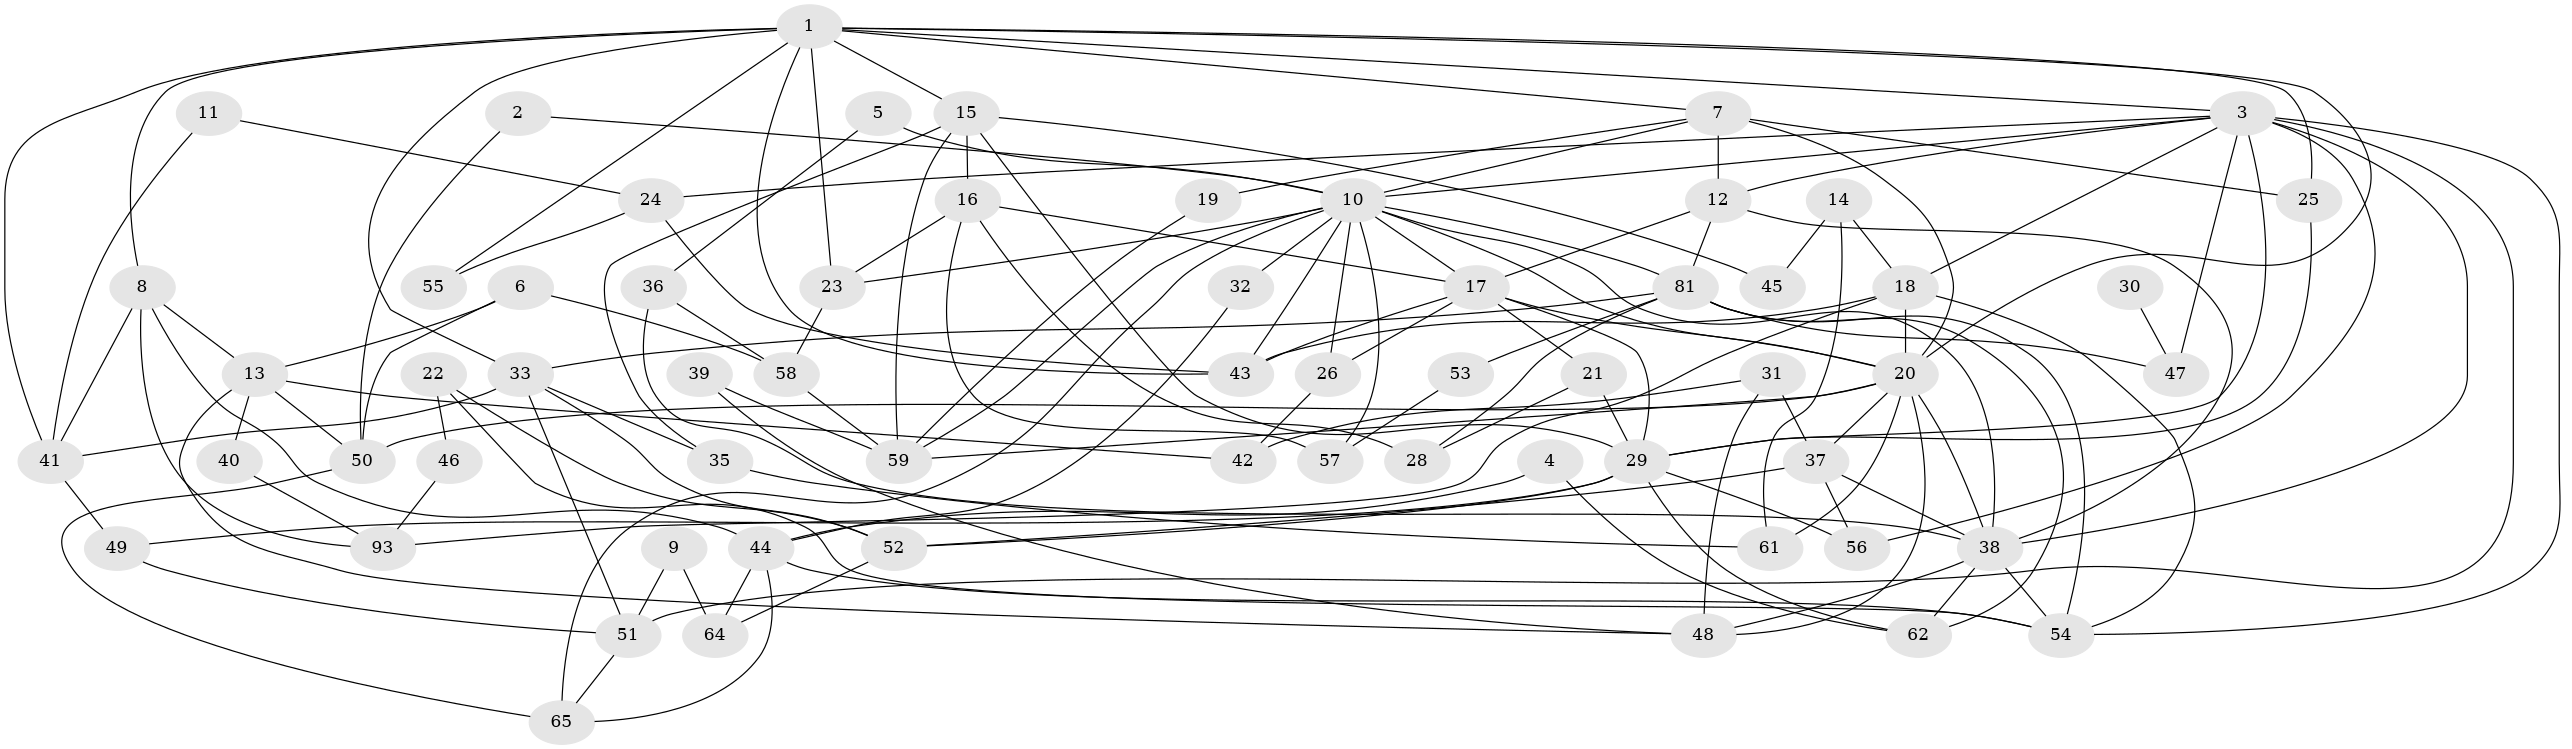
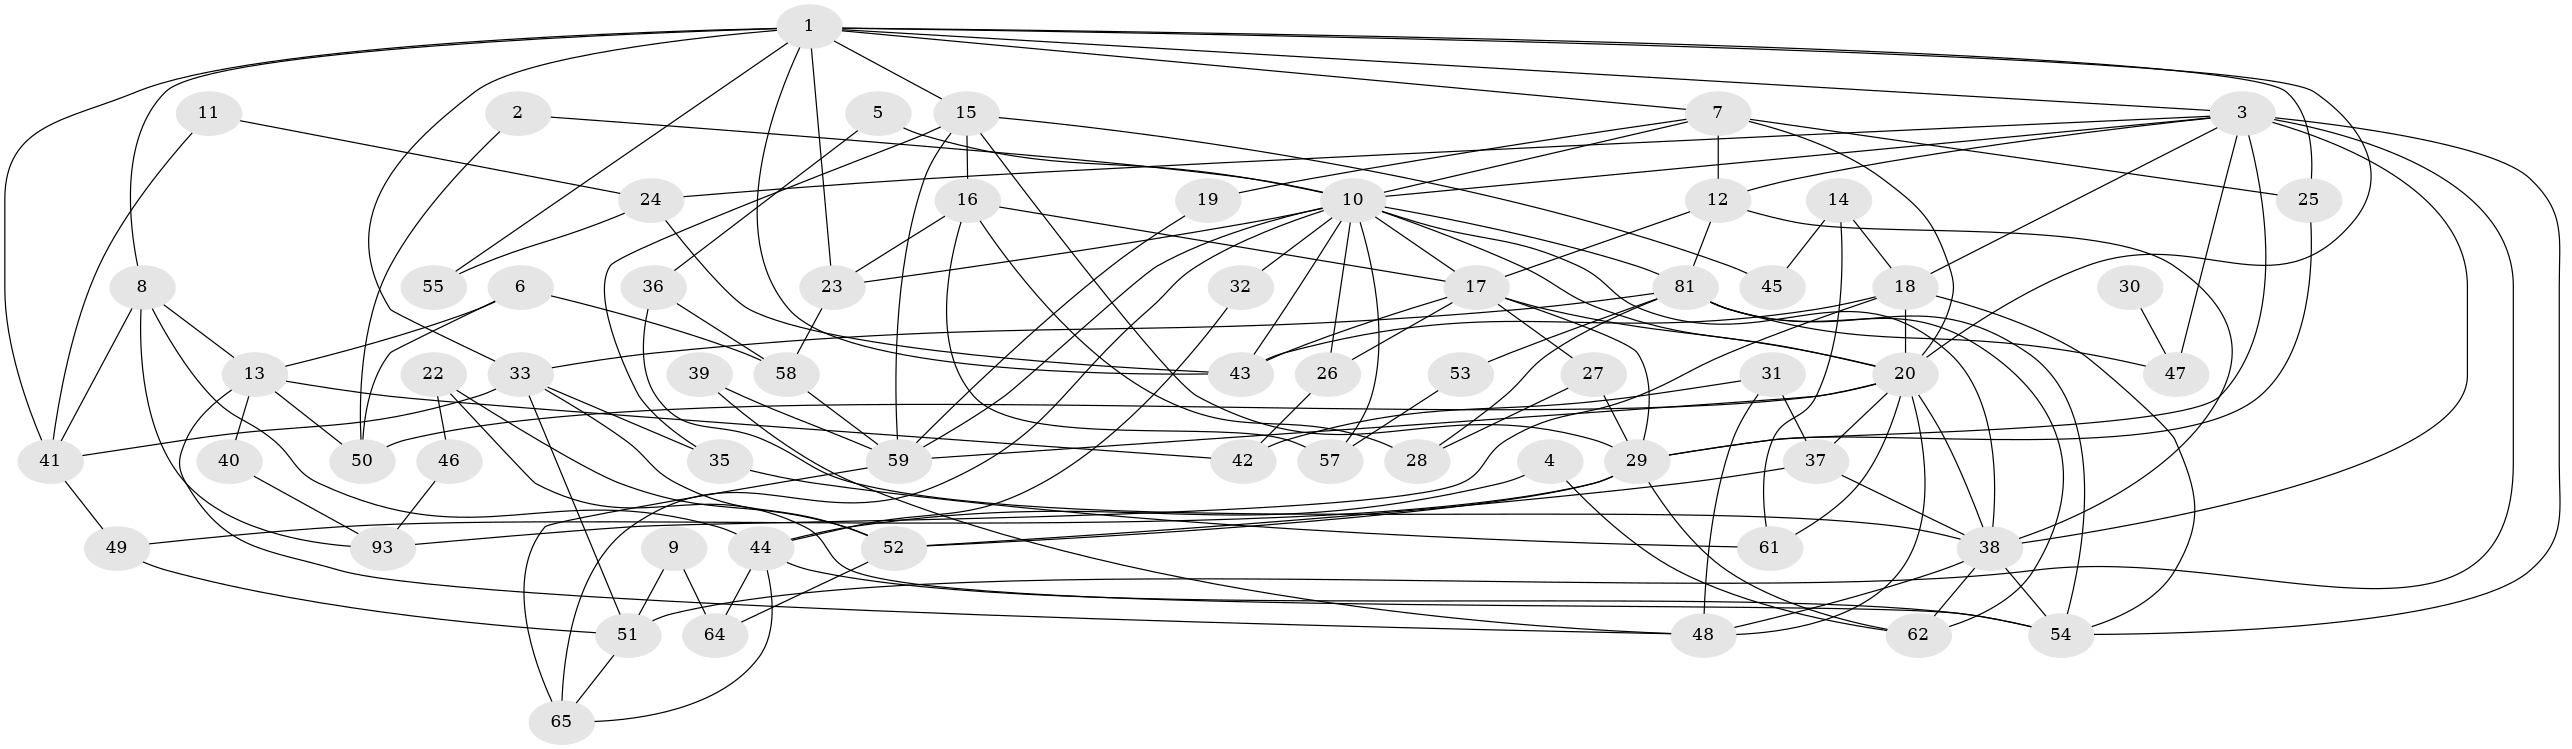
node "21": label "21" -> "27"
node "56": removed
edge "50" -- "65": now "59" -- "65"
